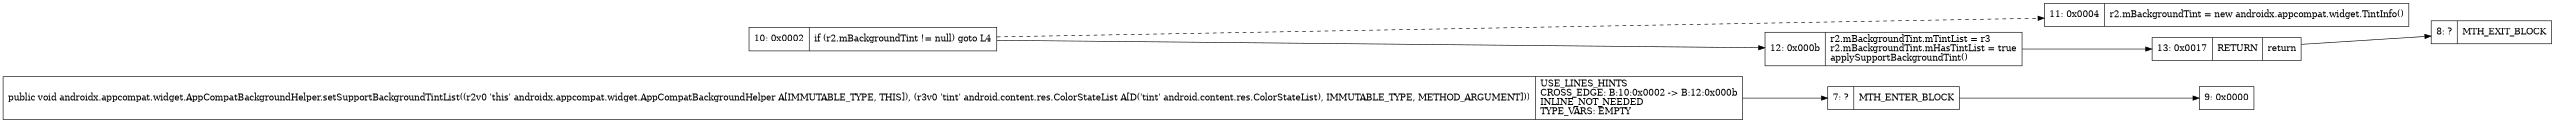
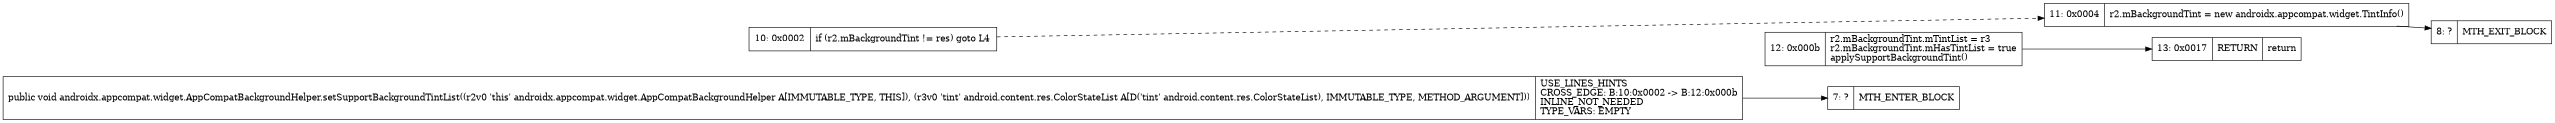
node "10: 0x0002": text "if (r2.mBackgroundTint != null) goto L4" -> "if (r2.mBackgroundTint != res) goto L4"
edge "13: 0x0017" -> "8: ?": now "11: 0x0004" -> "8: ?"
edge "10: 0x0002" -> "12: 0x000b": removed
node "9: 0x0000": removed
